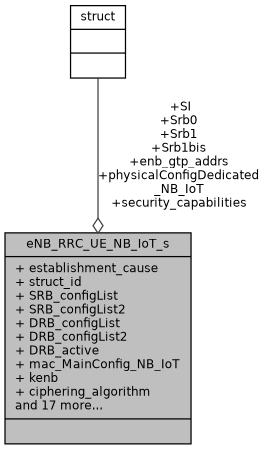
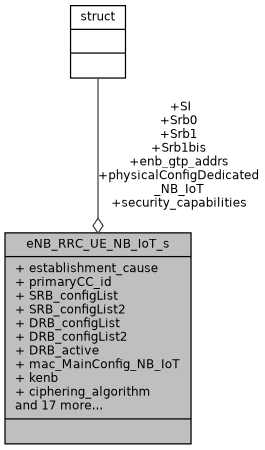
node "eNB_RRC_UE_NB_IoT_s": text "+ struct_id" -> "+ primaryCC_id"
